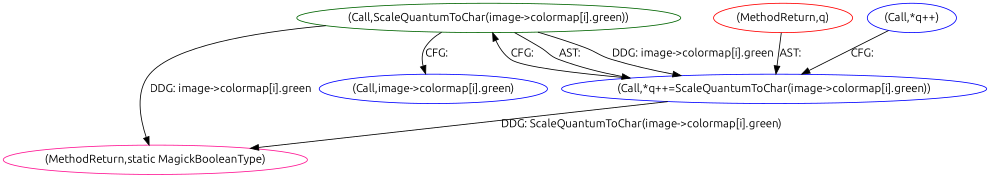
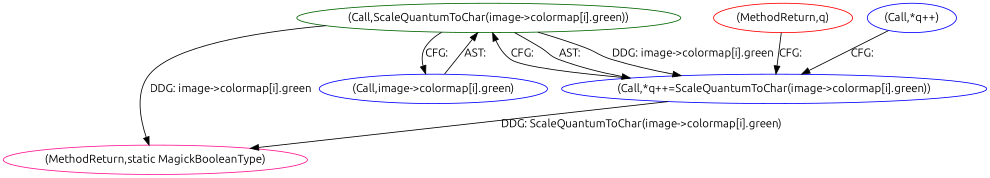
edge "(MethodReturn,q)" -> "(Call,*q++=ScaleQuantumToChar(image->colormap[i].green))": label "AST: " -> "CFG: "
edge "(Call,image->colormap[i].green)" -> "(Call,ScaleQuantumToChar(image->colormap[i].green))": added, label "AST:"
